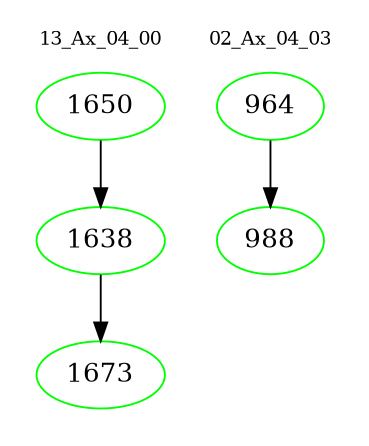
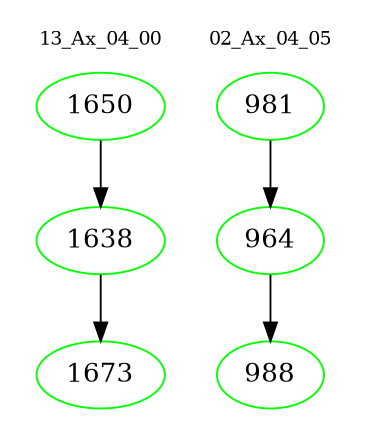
cluster "02_Ax_04_03": label "02_Ax_04_03" -> "02_Ax_04_05"
node "981": added
